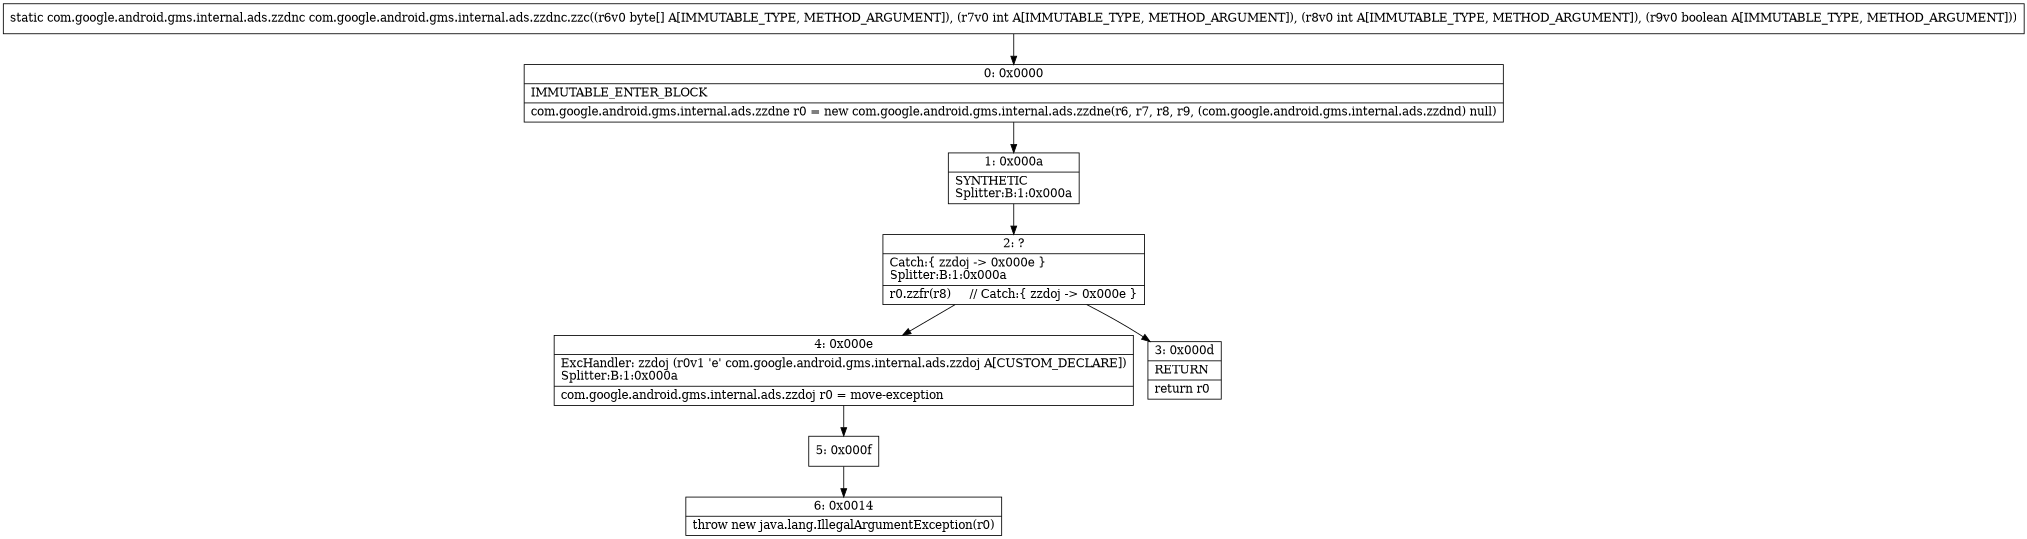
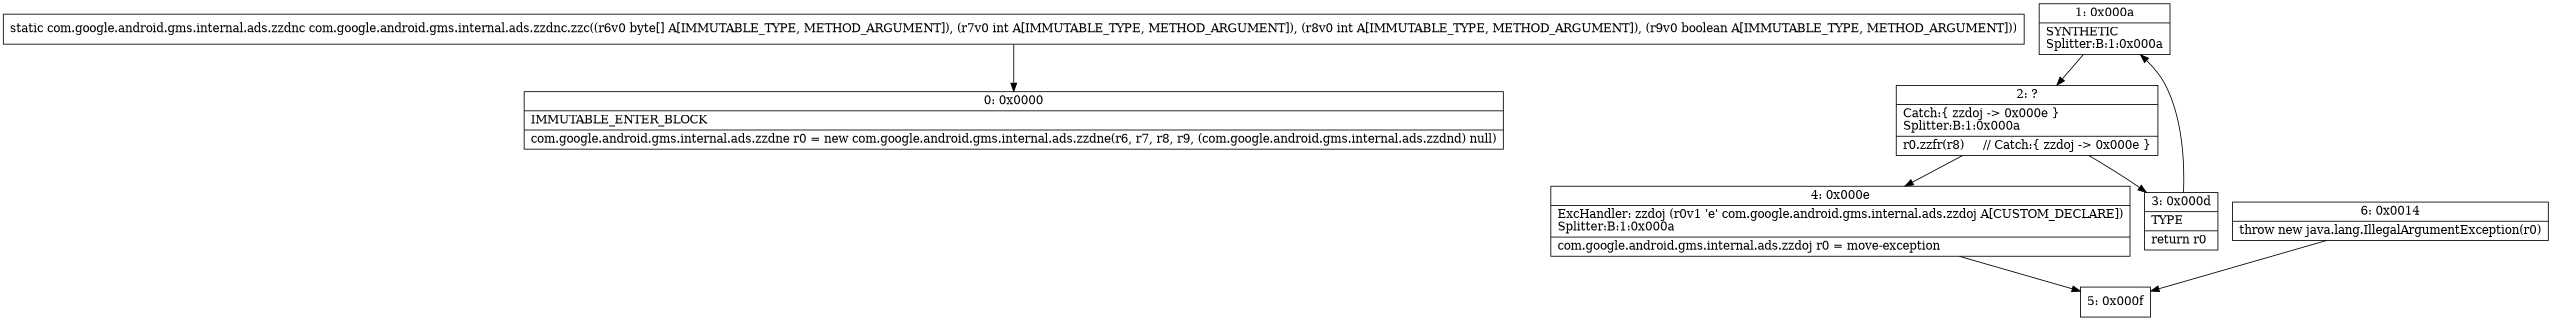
edge "0: 0x0000" -> "1: 0x000a": now "3: 0x000d" -> "1: 0x000a"
node "3: 0x000d": text "RETURN" -> "TYPE"
edge "5: 0x000f" -> "6: 0x0014": reversed
